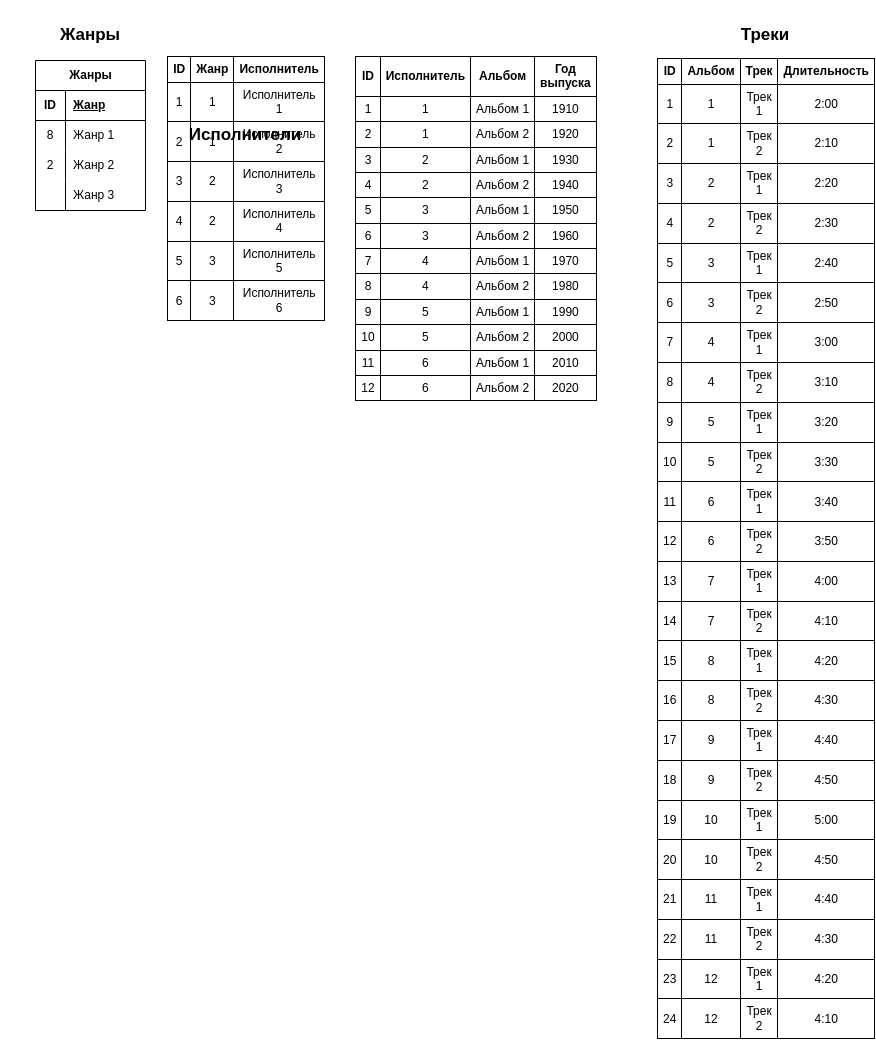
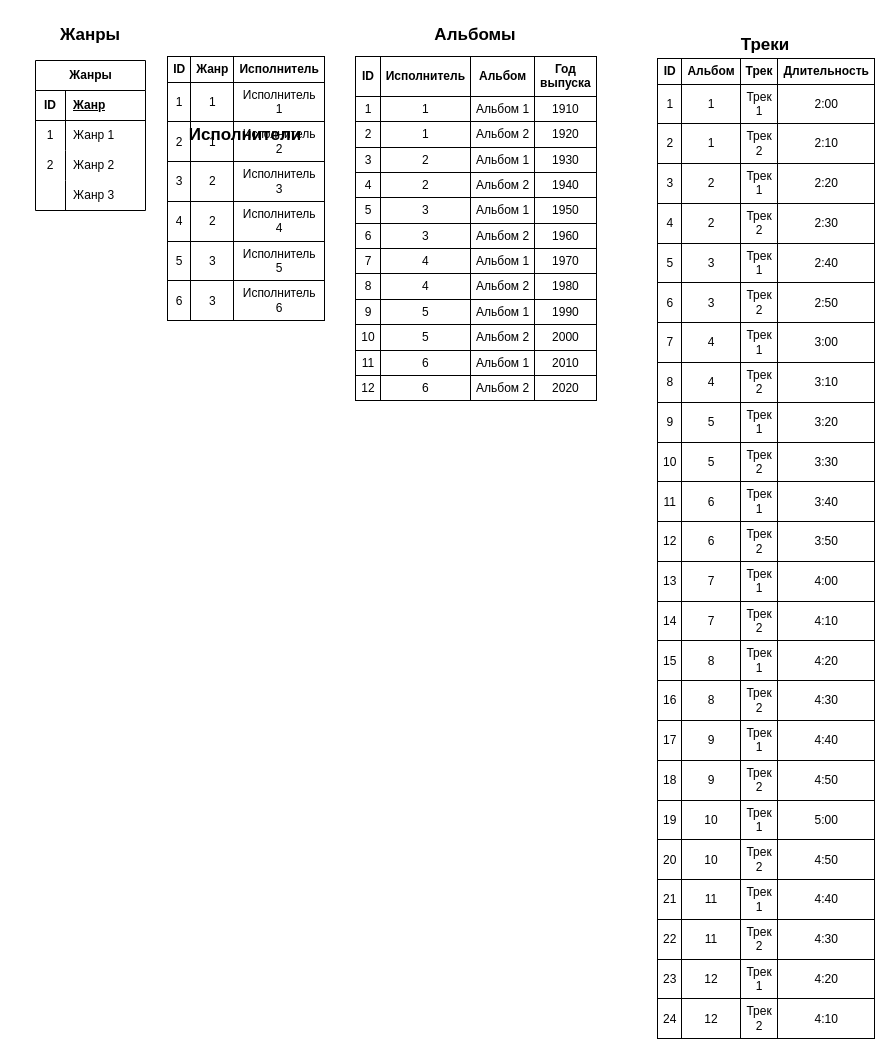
node "Альбомы": added
node "Треки": moved (766, 36) -> (766, 46)
node "8": label "8" -> "1"
